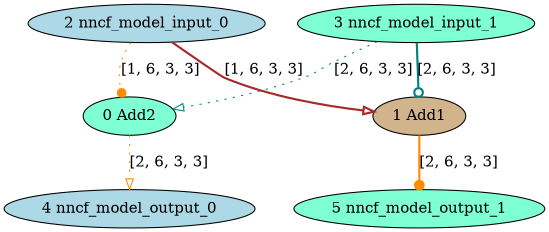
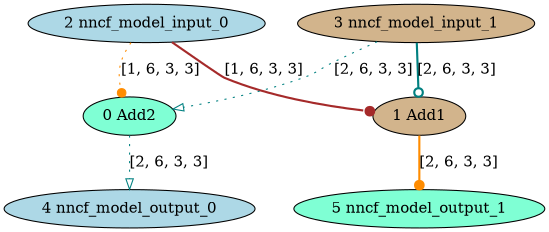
node "3 nncf_model_input_1": fillcolor aquamarine -> tan
edge "2 nncf_model_input_0" -> "1 Add1": arrowhead onormal -> dot
edge "0 Add2" -> "4 nncf_model_output_0": color darkorange -> teal
